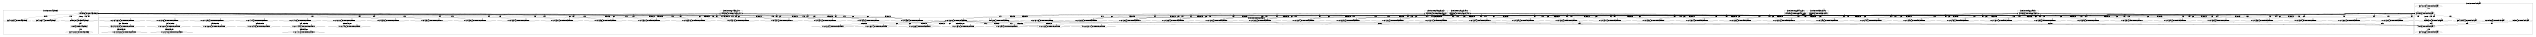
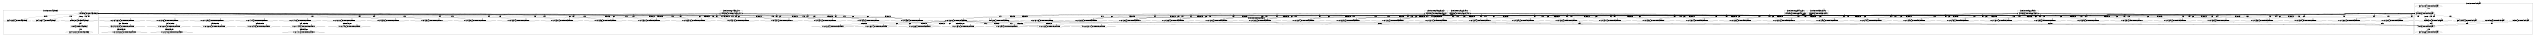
edge "1_fwatchdog#ServerID_6dcbcc88d5-mp48t" -> "10.1.80.1:33168#ServerID_OuterContainerID": added, label "RESPONSE"
